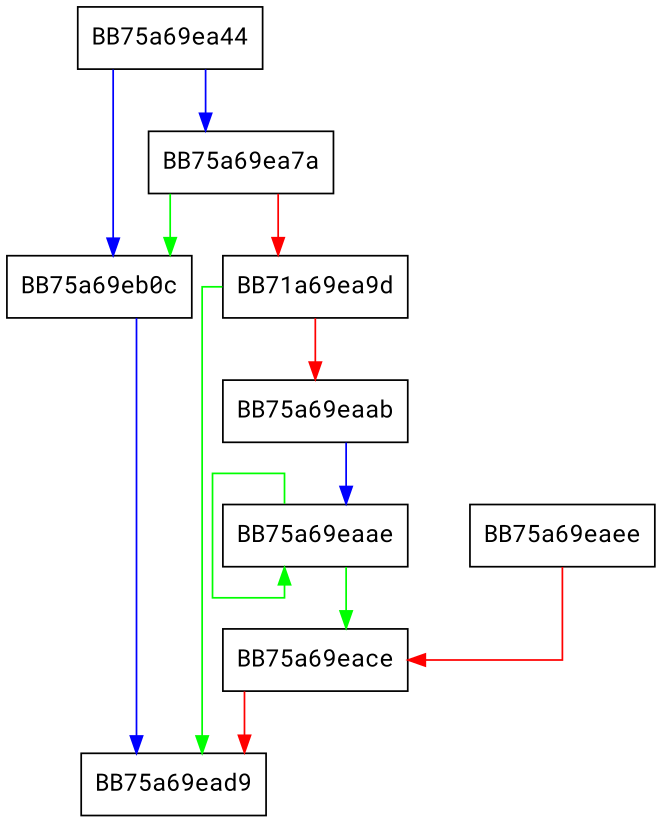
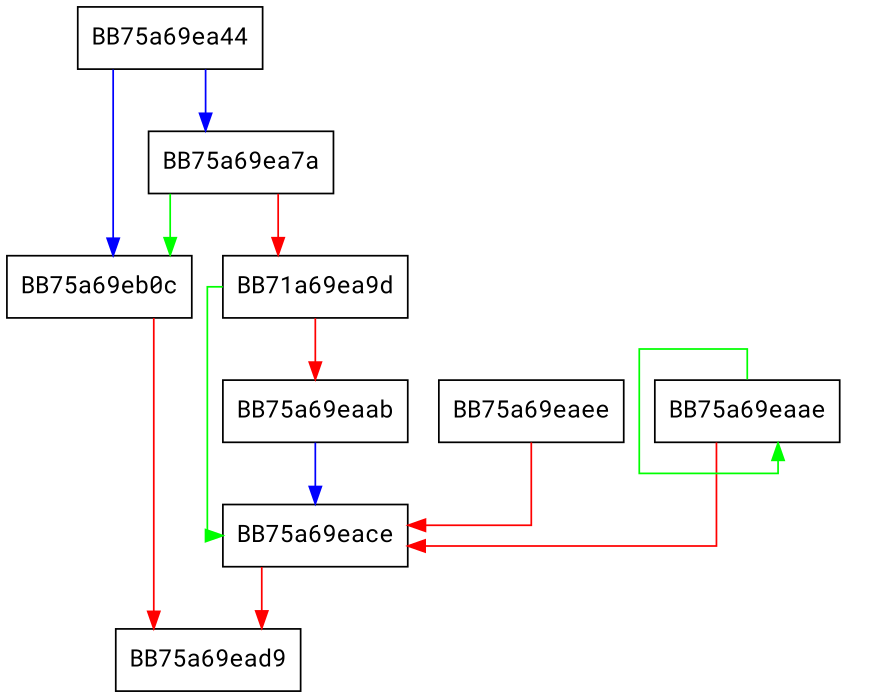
edge "BB75a69eaab" -> "BB75a69eaae": now "BB75a69eaab" -> "BB75a69eace"
edge "BB71a69ea9d" -> "BB75a69ead9": now "BB71a69ea9d" -> "BB75a69eace"
edge "BB75a69eb0c" -> "BB75a69ead9": color blue -> red
edge "BB75a69eaae" -> "BB75a69eace": color green -> red
